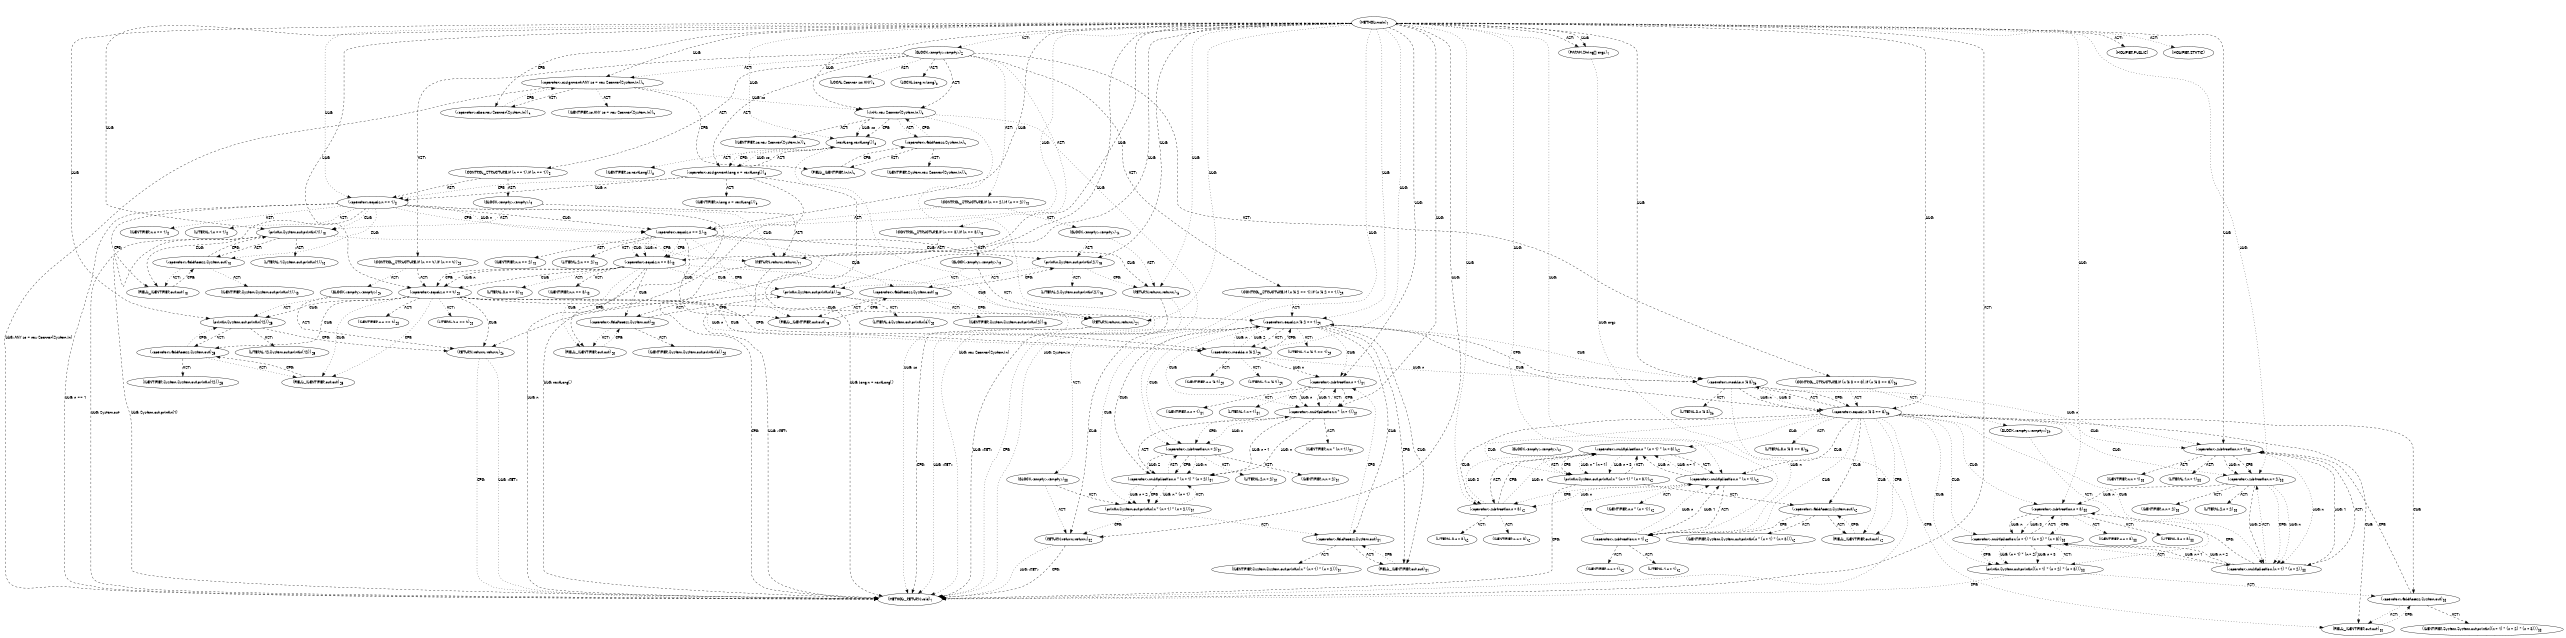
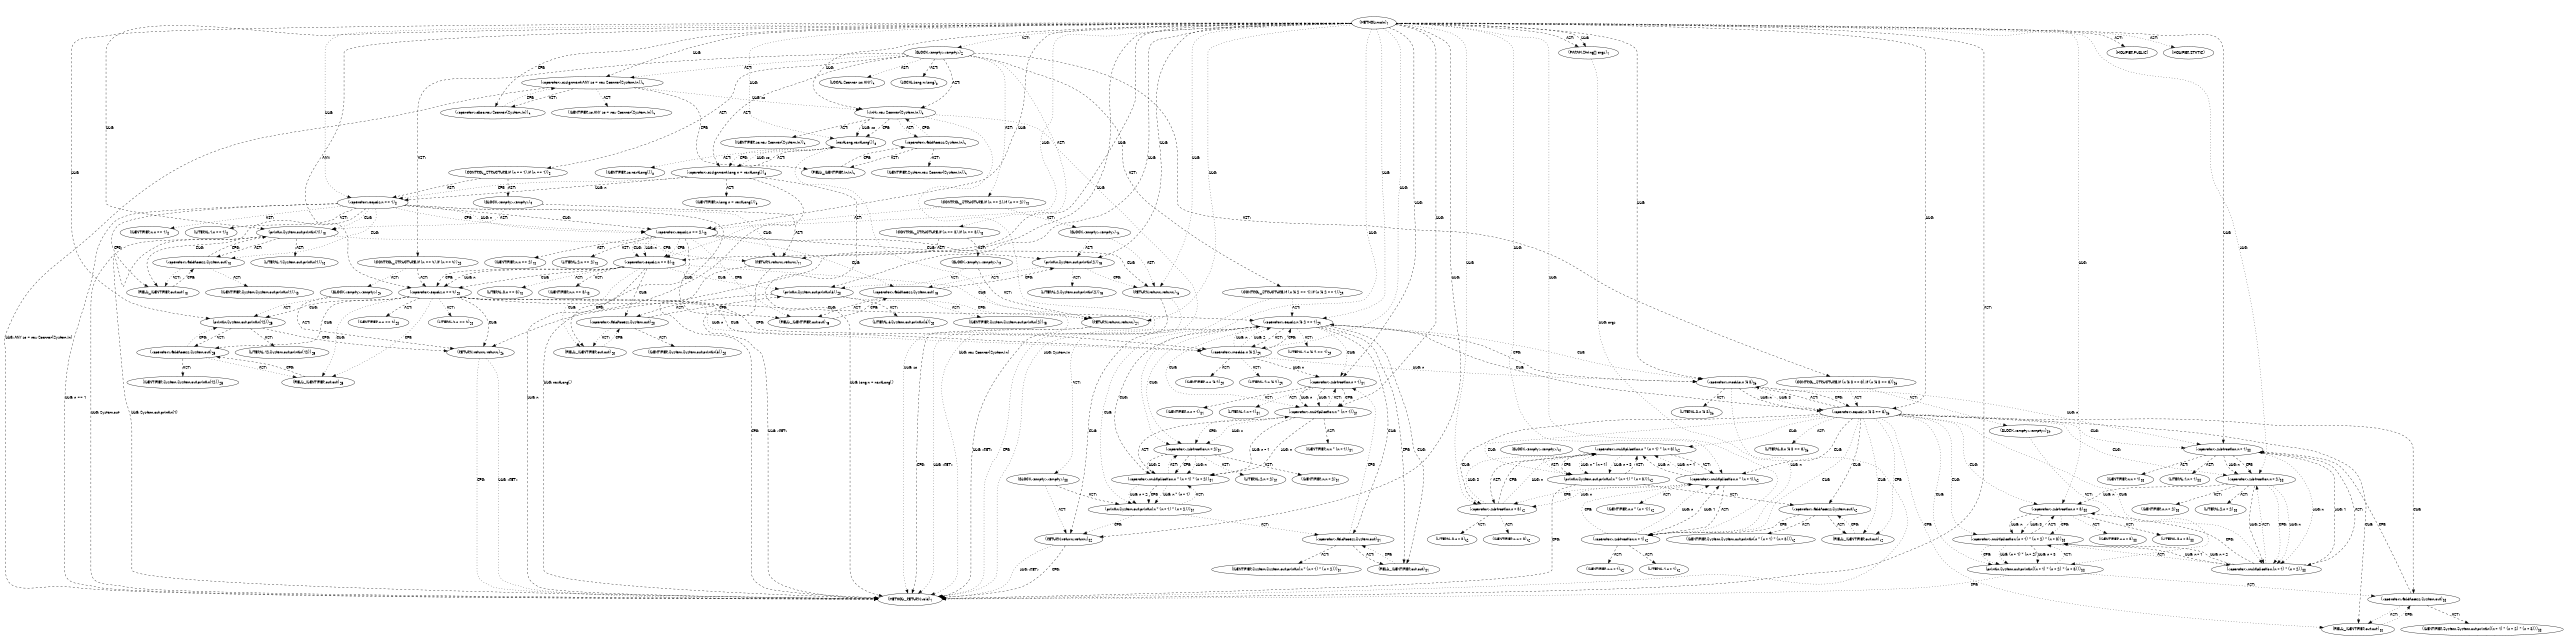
edge "(METHOD,main)" -> "(<operator>.equals,n == 4)": label "DDG: " -> "ANY: "
edge "(<operator>.equals,n == 1)" -> "(LITERAL,1,n == 1)": style dotted -> dashed
